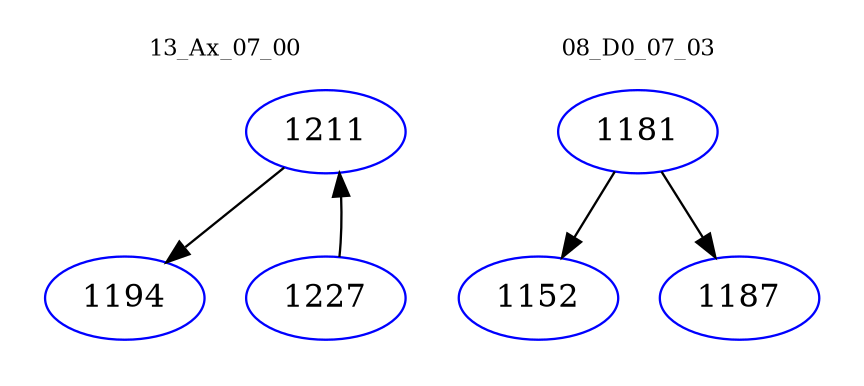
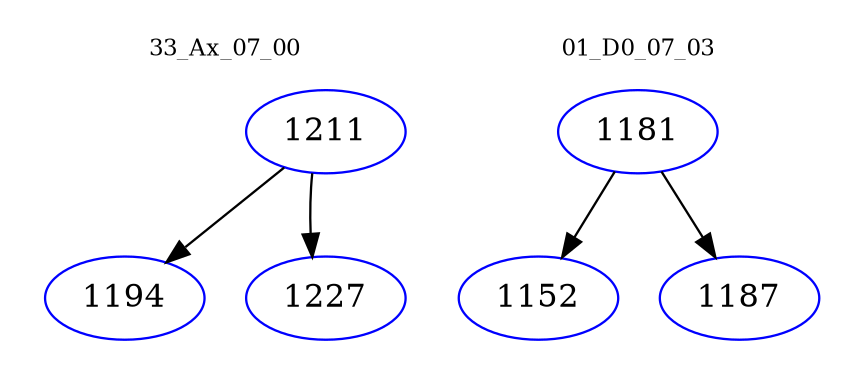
cluster "13_Ax_07_00": label "13_Ax_07_00" -> "33_Ax_07_00"
cluster "08_D0_07_03": label "08_D0_07_03" -> "01_D0_07_03"
edge "1227" -> "1211": reversed
